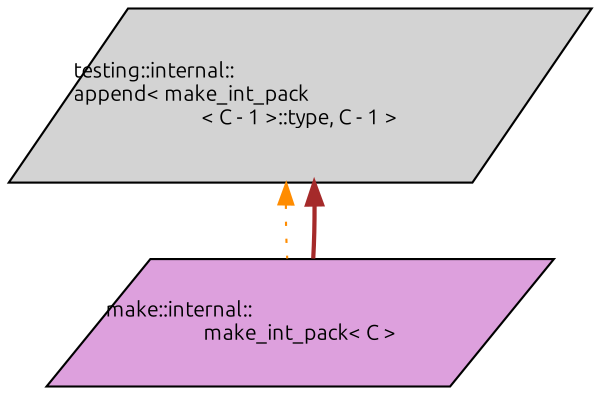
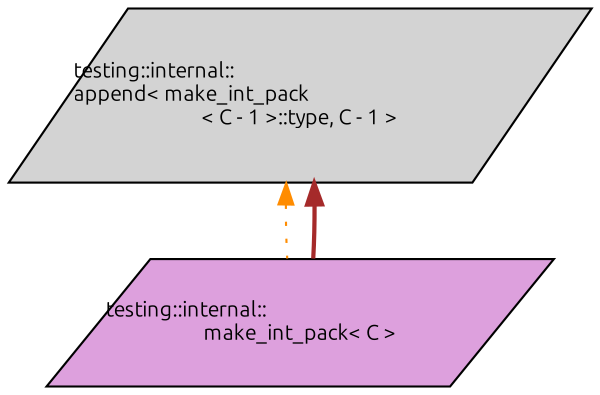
node "make::internal:: make_int_pack< C >": label "make::internal:: make_int_pack< C >" -> "testing::internal:: make_int_pack< C >"
